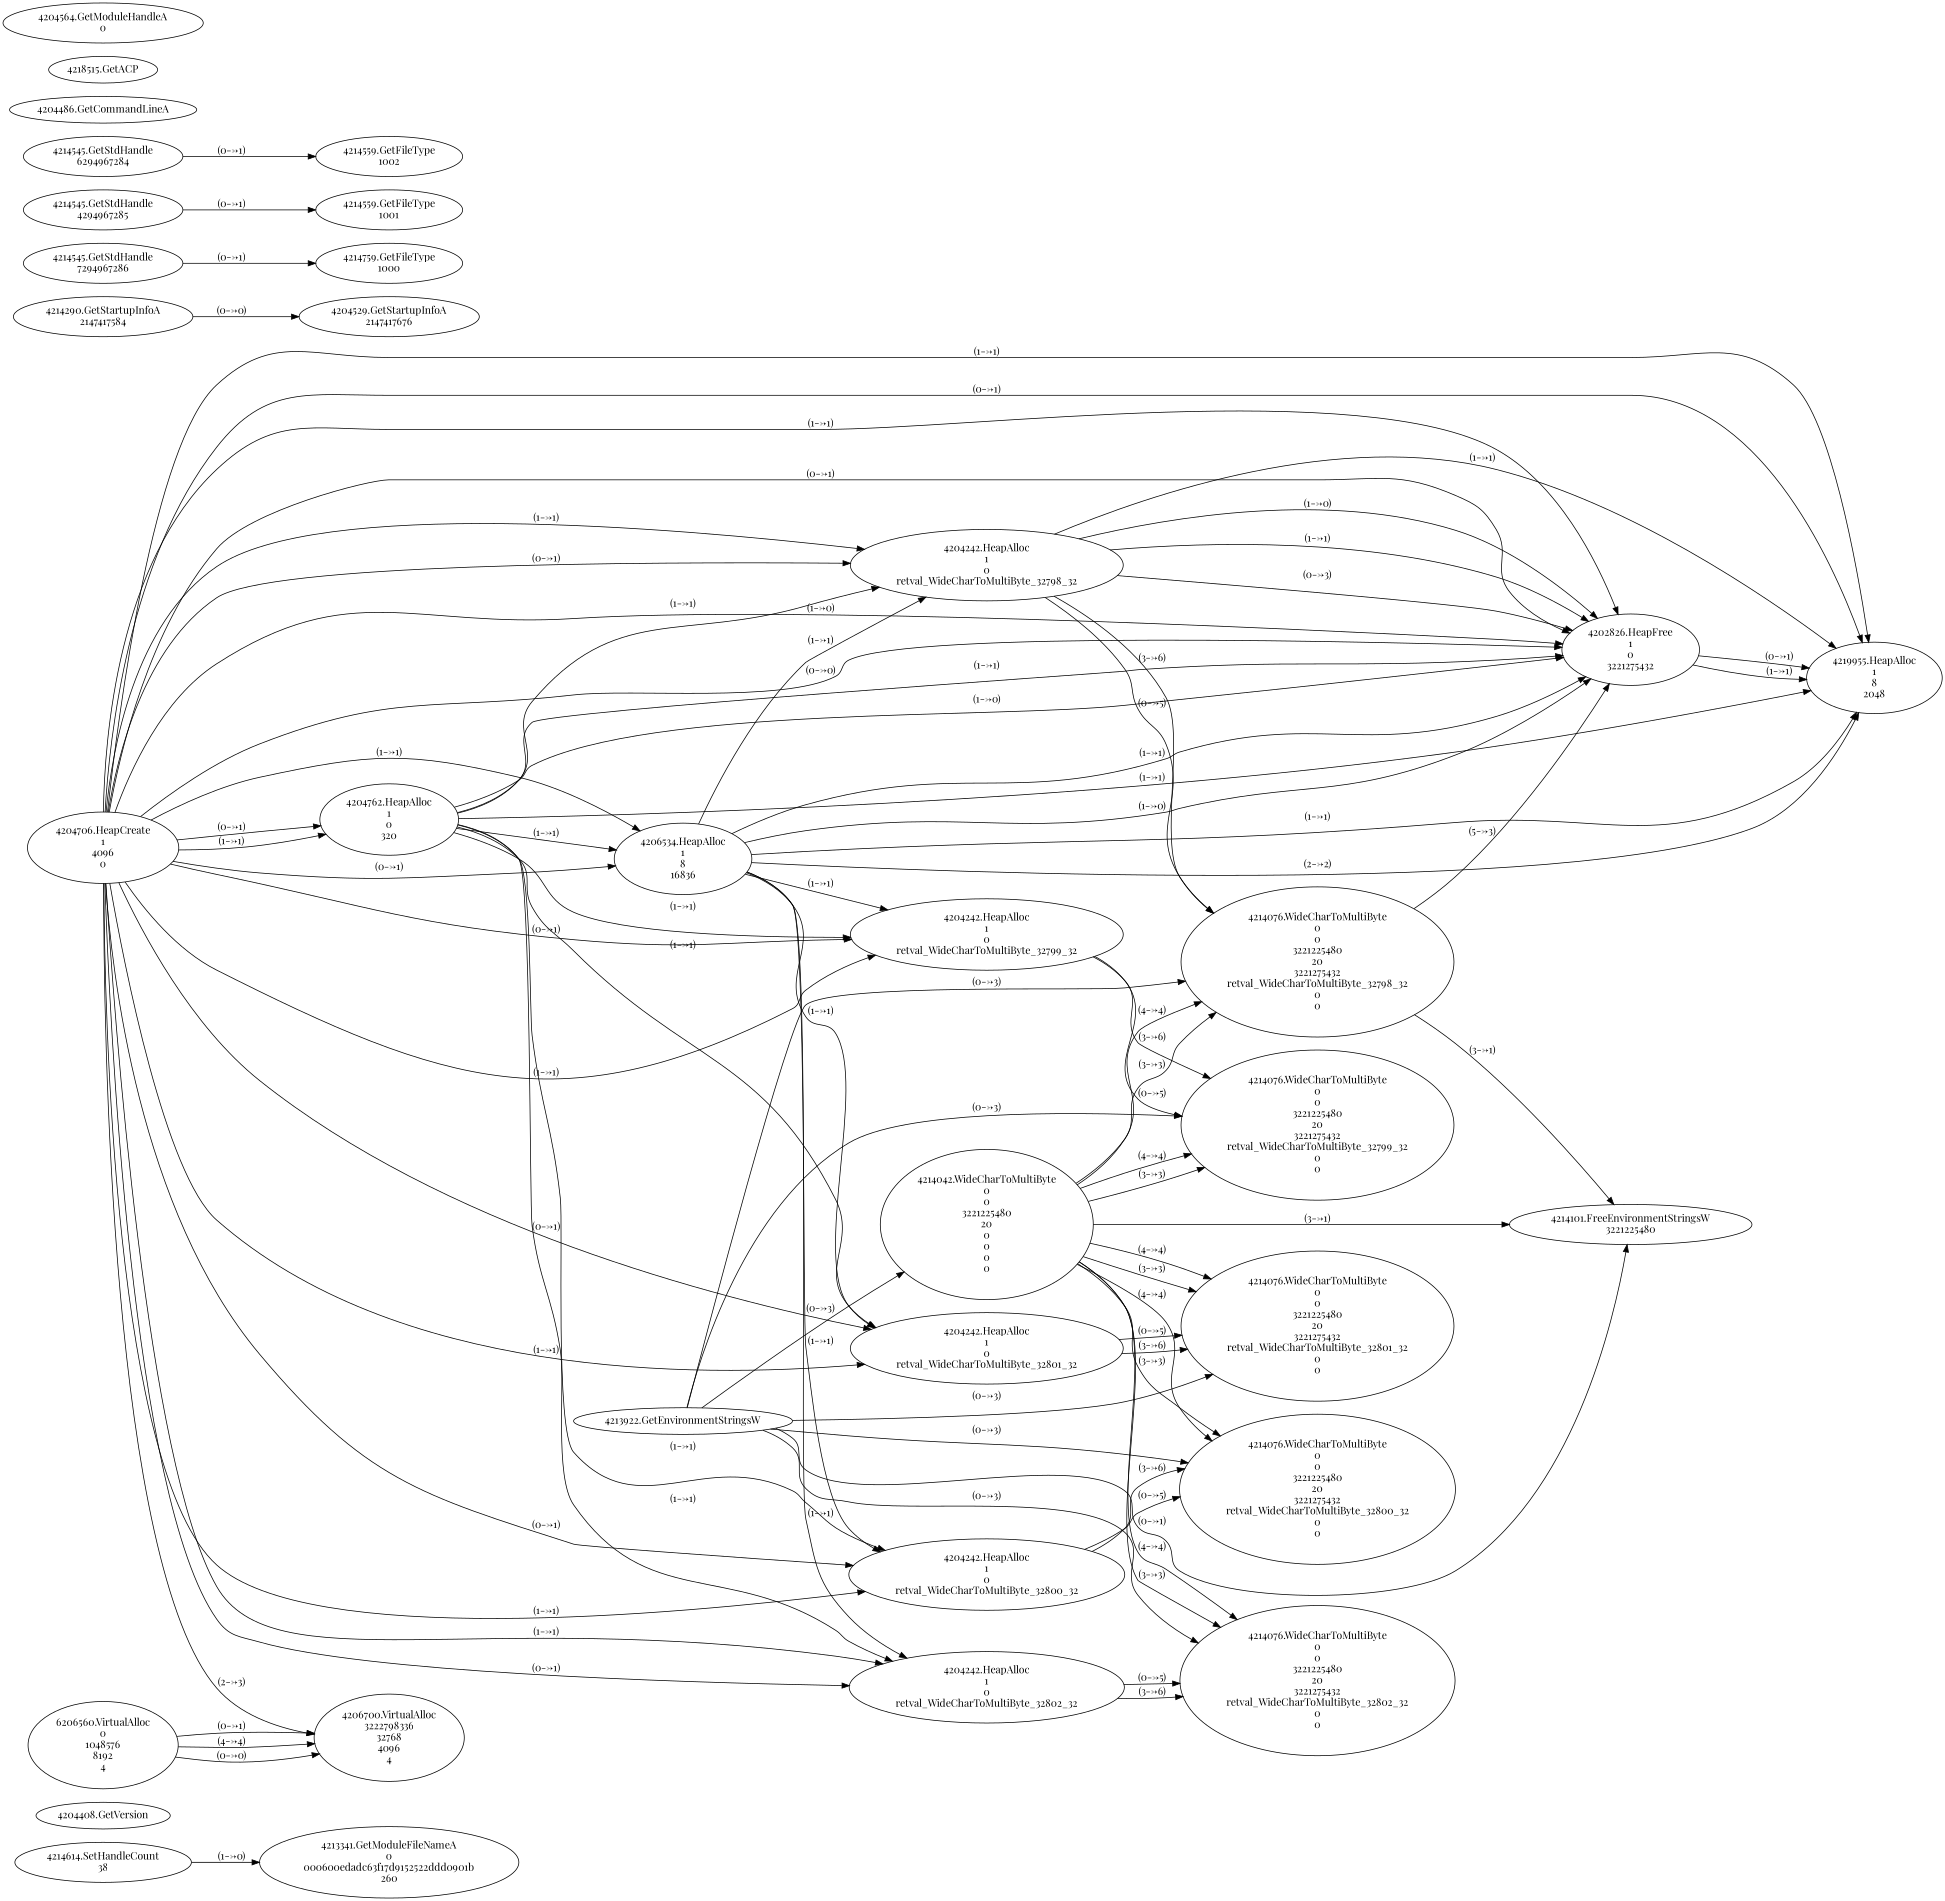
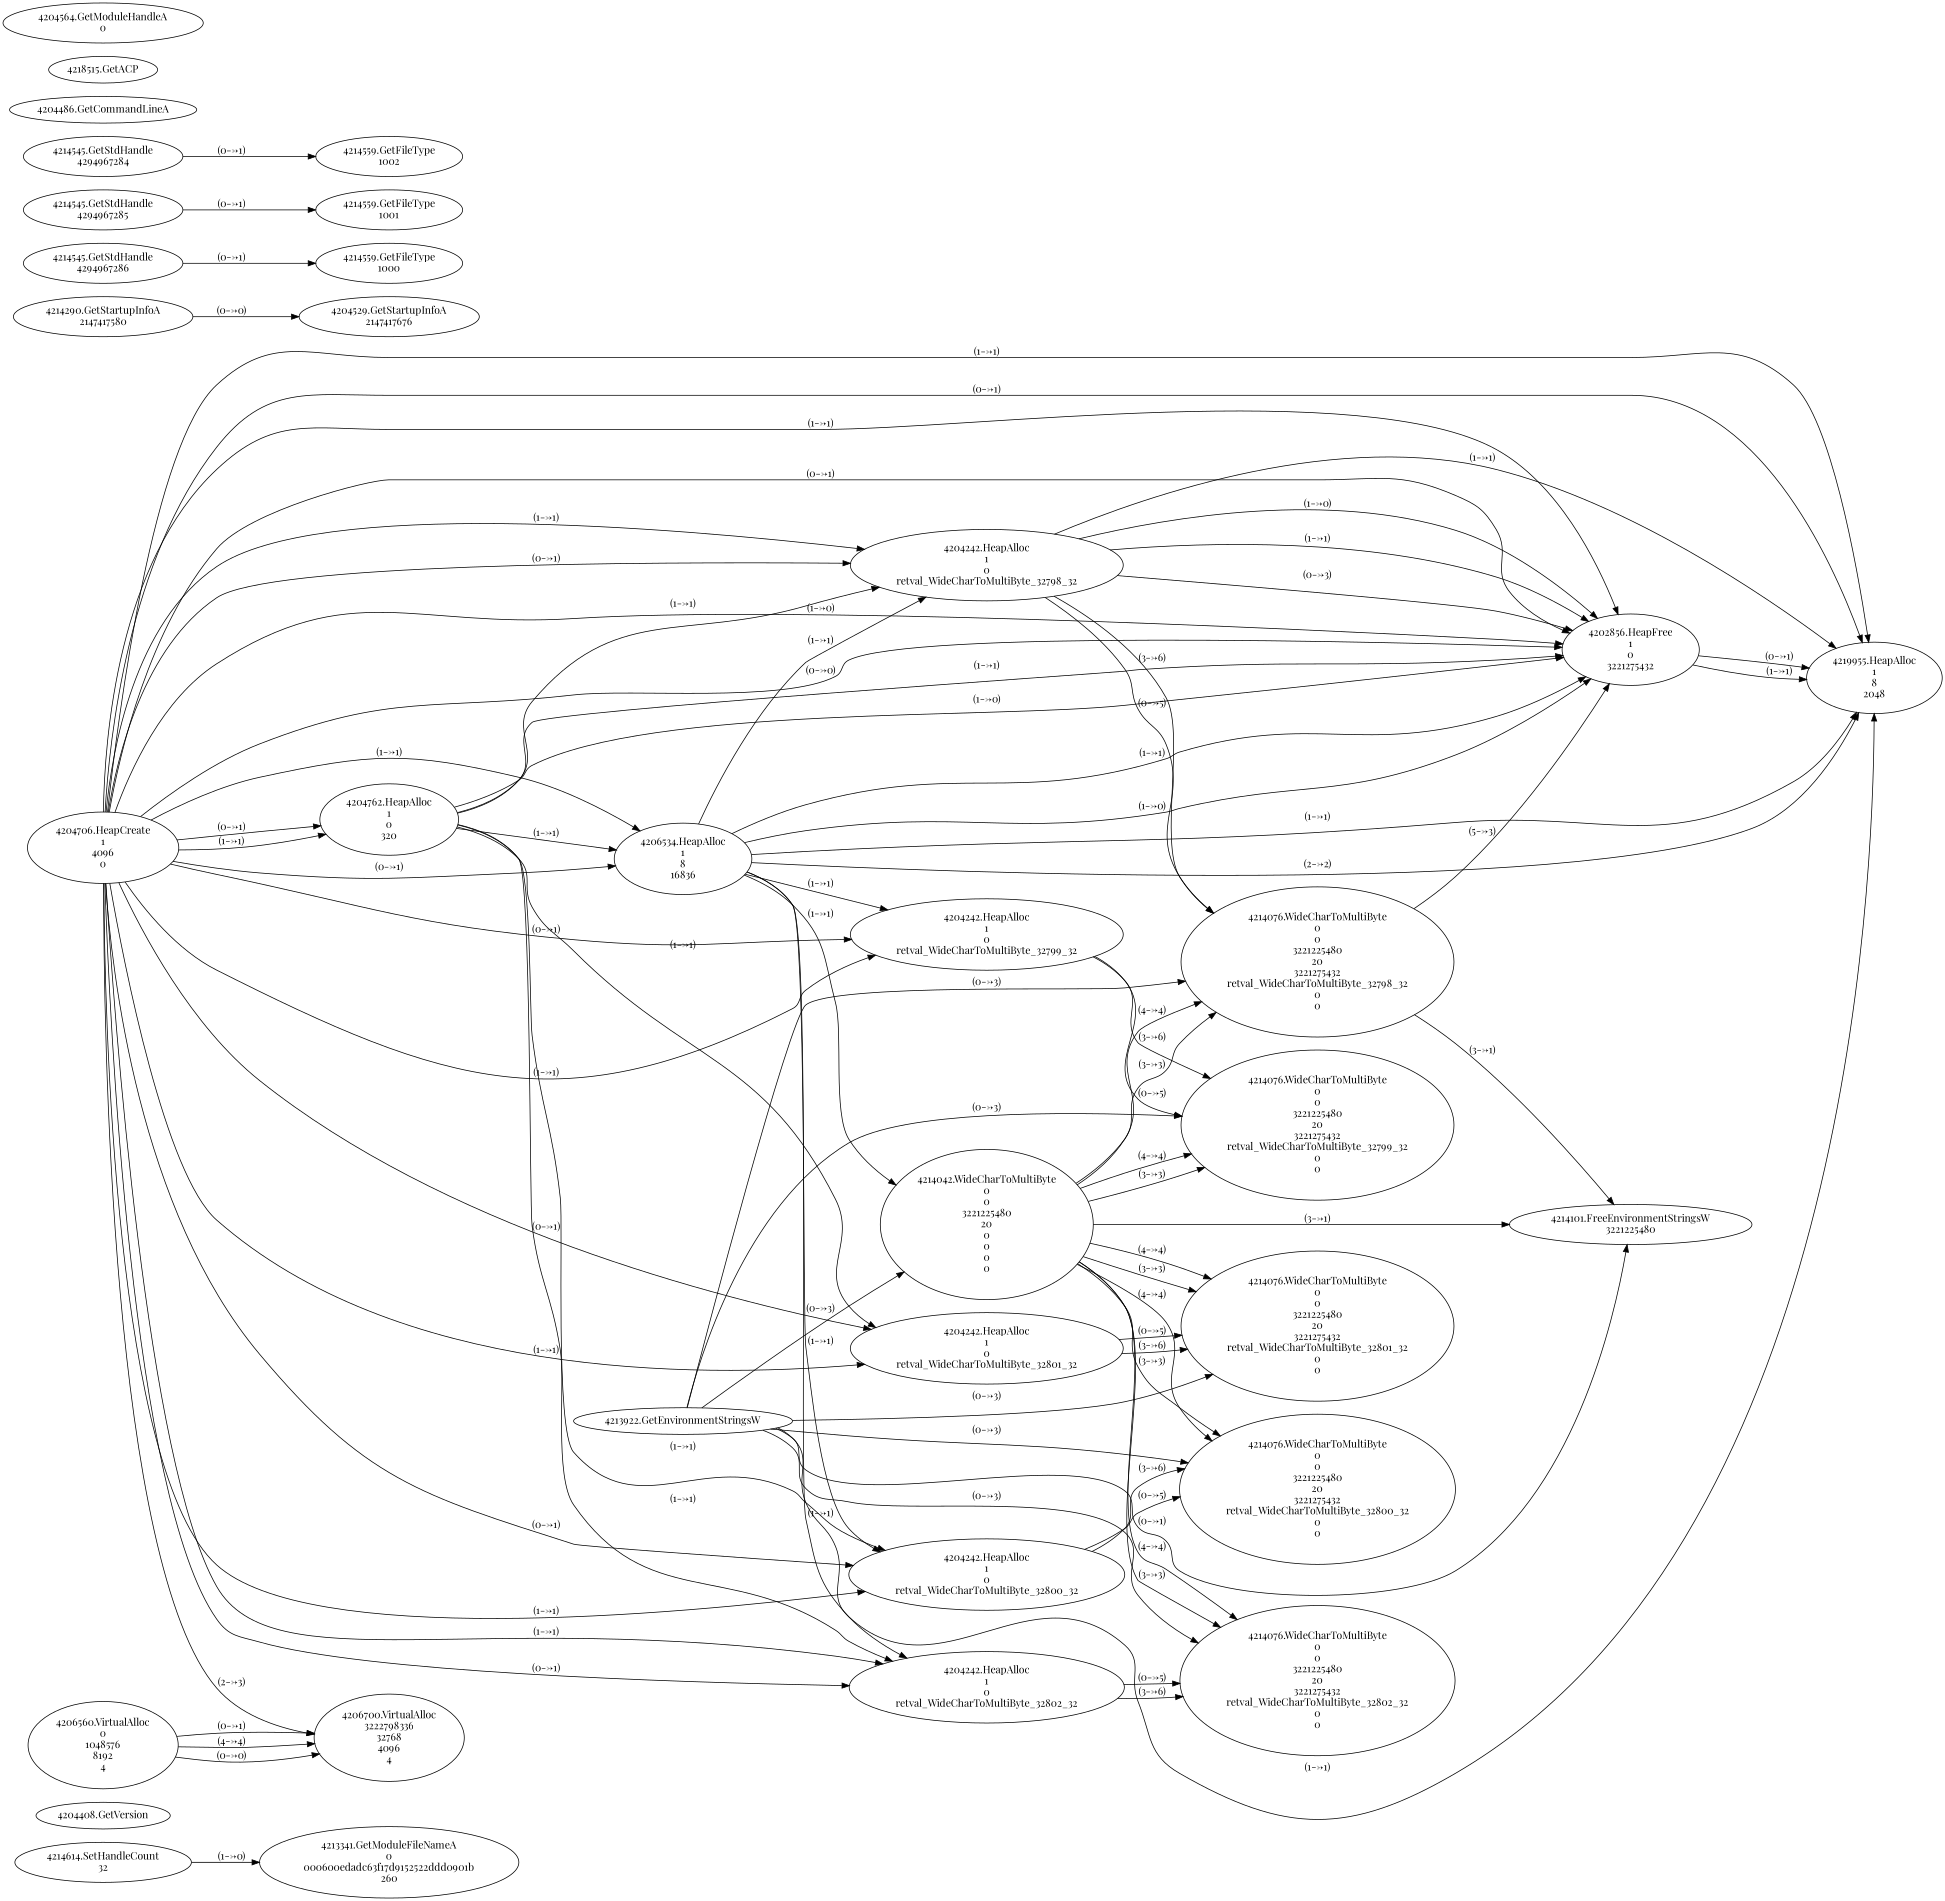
node "4214545.GetStdHandle 6294967284": label "4214545.GetStdHandle 6294967284" -> "4214545.GetStdHandle 4294967284"
node "4214545.GetStdHandle 7294967286": label "4214545.GetStdHandle 7294967286" -> "4214545.GetStdHandle 4294967286"
node "4214759.GetFileType 1000": label "4214759.GetFileType 1000" -> "4214559.GetFileType 1000"
node "4214290.GetStartupInfoA 2147417584": label "4214290.GetStartupInfoA 2147417584" -> "4214290.GetStartupInfoA 2147417580"
node "4202826.HeapFree 1 0 3221275432": label "4202826.HeapFree 1 0 3221275432" -> "4202856.HeapFree 1 0 3221275432"
edge "4204762.HeapAlloc 1 0 320" -> "4219955.HeapAlloc 1 8 2048": now "4213922.GetEnvironmentStringsW" -> "4219955.HeapAlloc 1 8 2048"
edge "4204762.HeapAlloc 1 0 320" -> "4204242.HeapAlloc 1 0 retval_WideCharToMultiByte_32799_32": removed, label "(1-->1)"
edge "4206534.HeapAlloc 1 8 16836" -> "4204242.HeapAlloc 1 0 retval_WideCharToMultiByte_32801_32": now "4206534.HeapAlloc 1 8 16836" -> "4214042.WideCharToMultiByte 0 0 3221225480 20 0 0 0 0"
node "6206560.VirtualAlloc 0 1048576 8192 4": label "6206560.VirtualAlloc 0 1048576 8192 4" -> "4206560.VirtualAlloc 0 1048576 8192 4"
node "4214614.SetHandleCount 38": label "4214614.SetHandleCount 38" -> "4214614.SetHandleCount 32"
